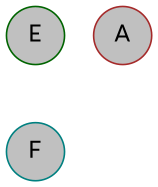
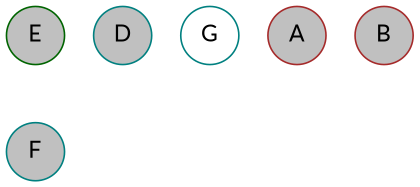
node "D": added
node "G": added
node "B": added
